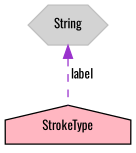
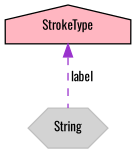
edge "StrokeType" -> "String": reversed
